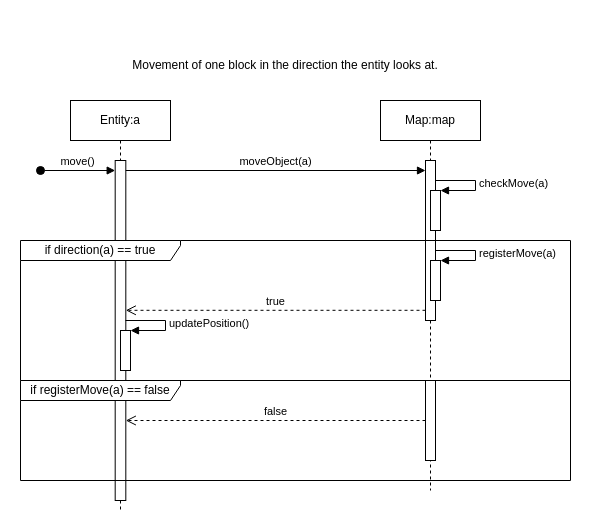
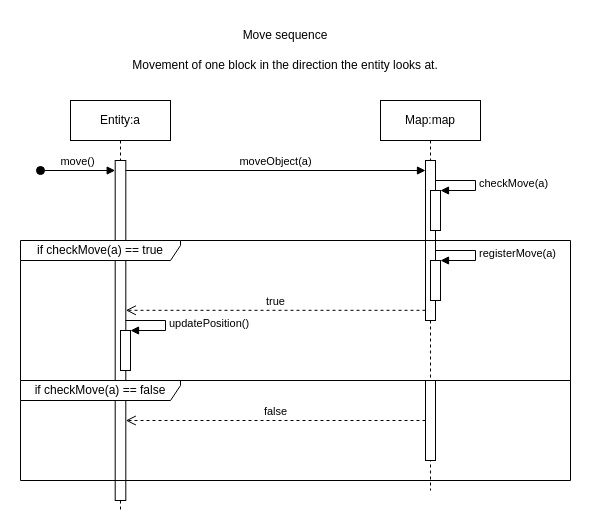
node "Move sequence": added
node "if direction(a) == true": label "if direction(a) == true" -> "if checkMove(a) == true"
node "if registerMove(a) == false": label "if registerMove(a) == false" -> "if checkMove(a) == false"
